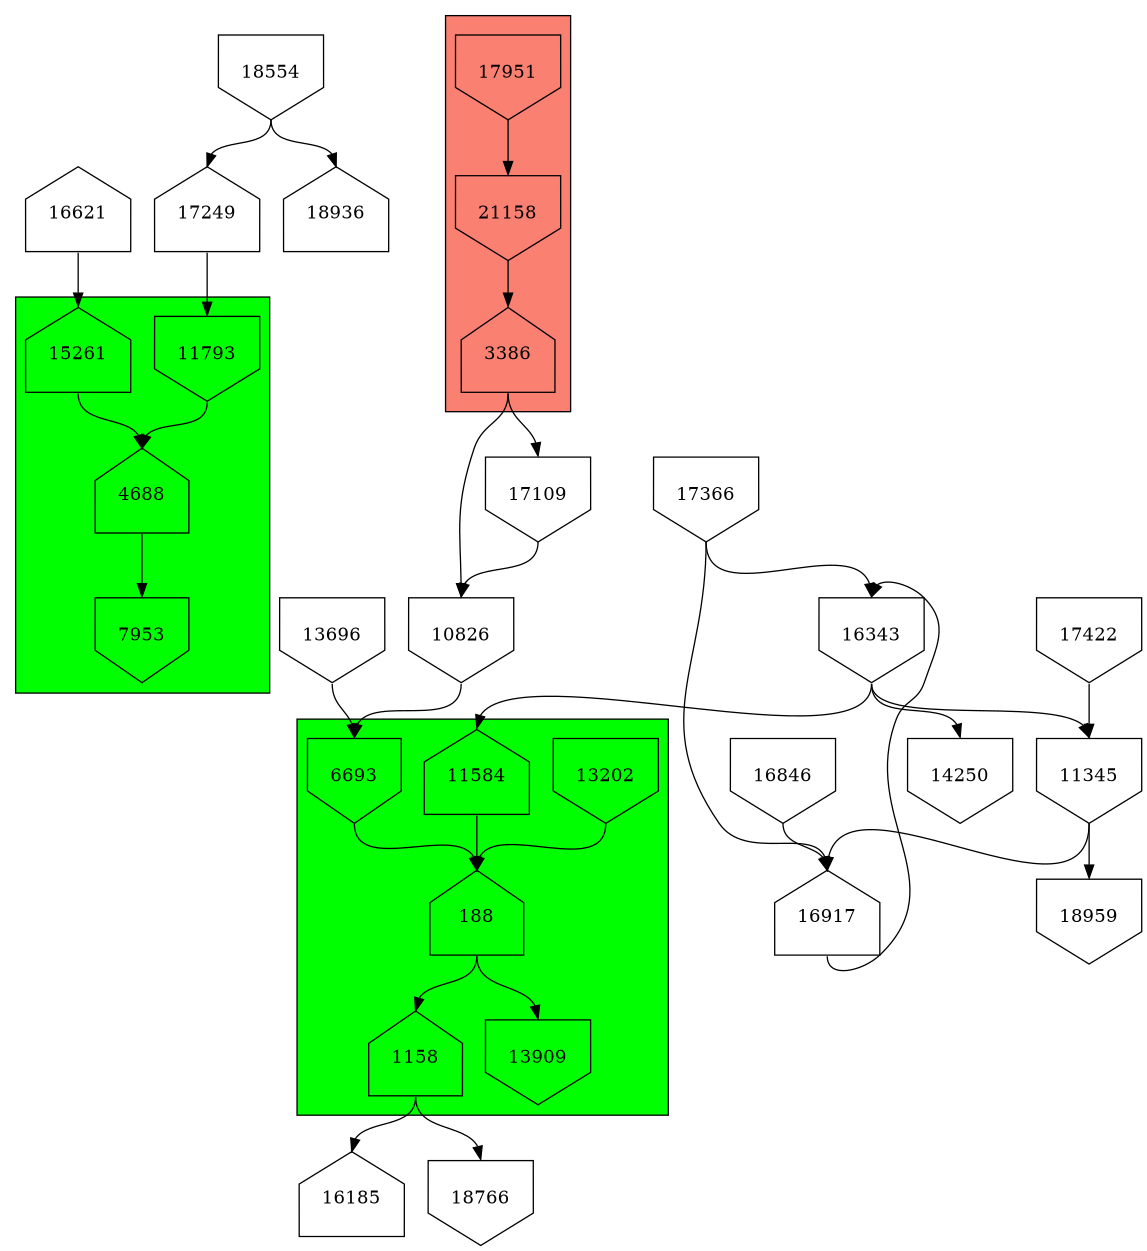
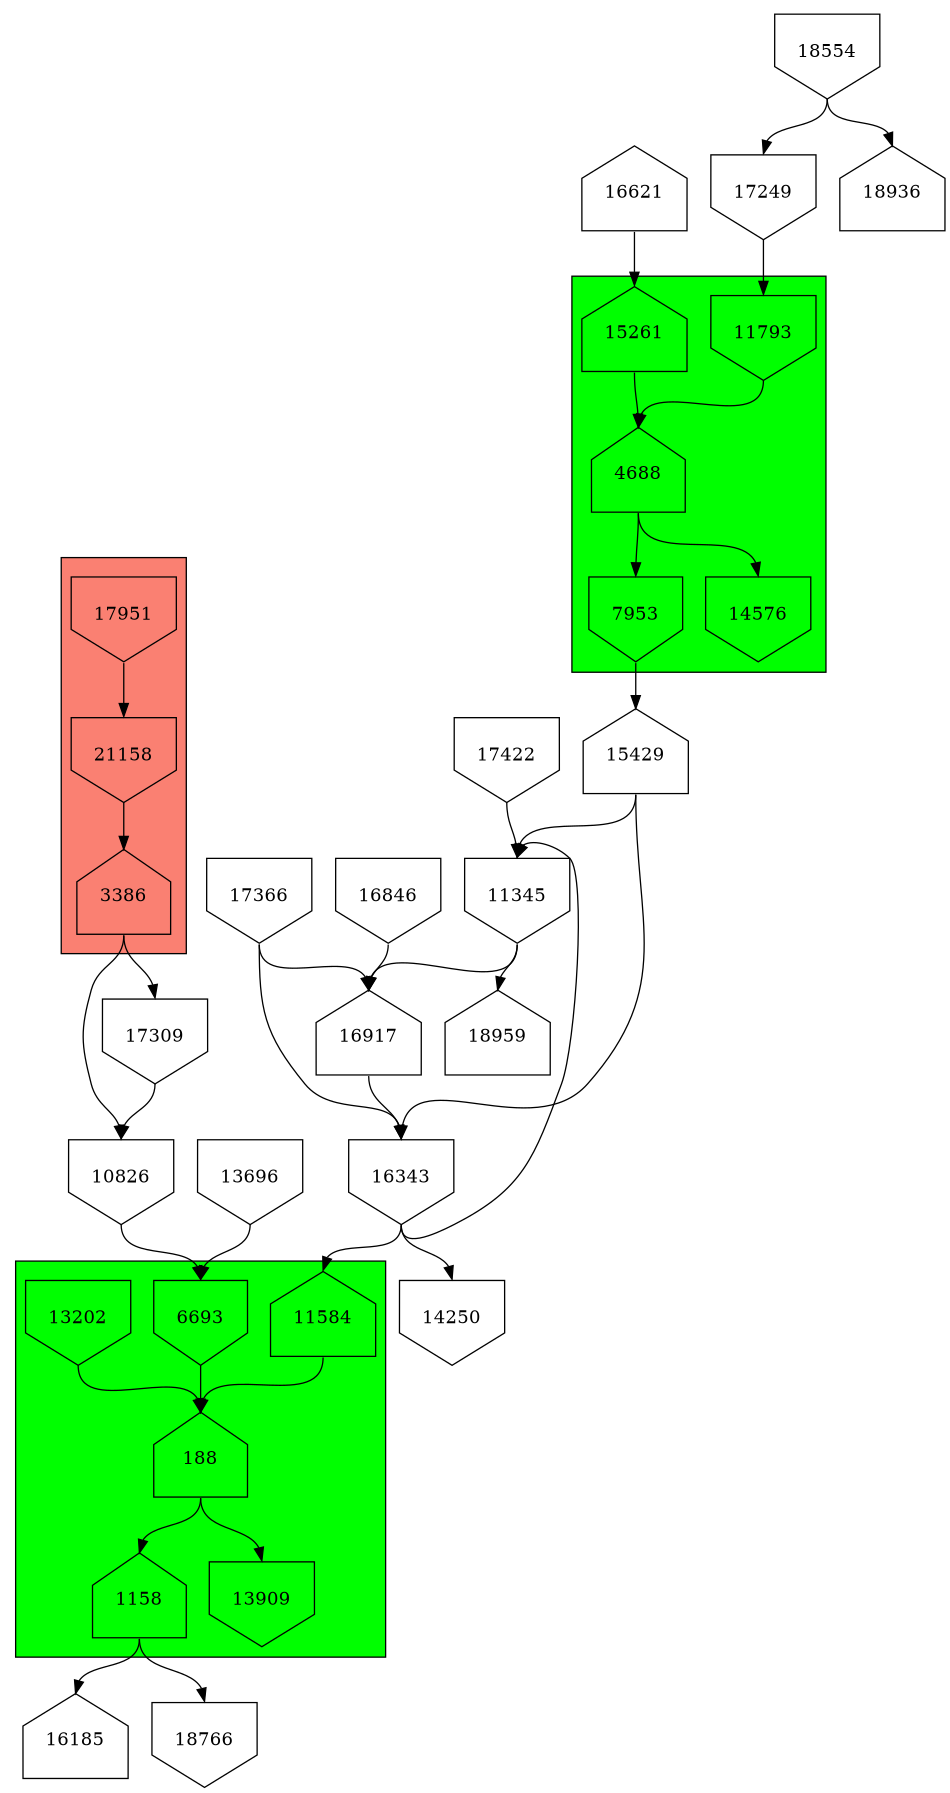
node "17249": shape house -> invhouse
node "17109": label "17109" -> "17309"
node "14576": added
node "15429": added
node "18959": shape invhouse -> house
